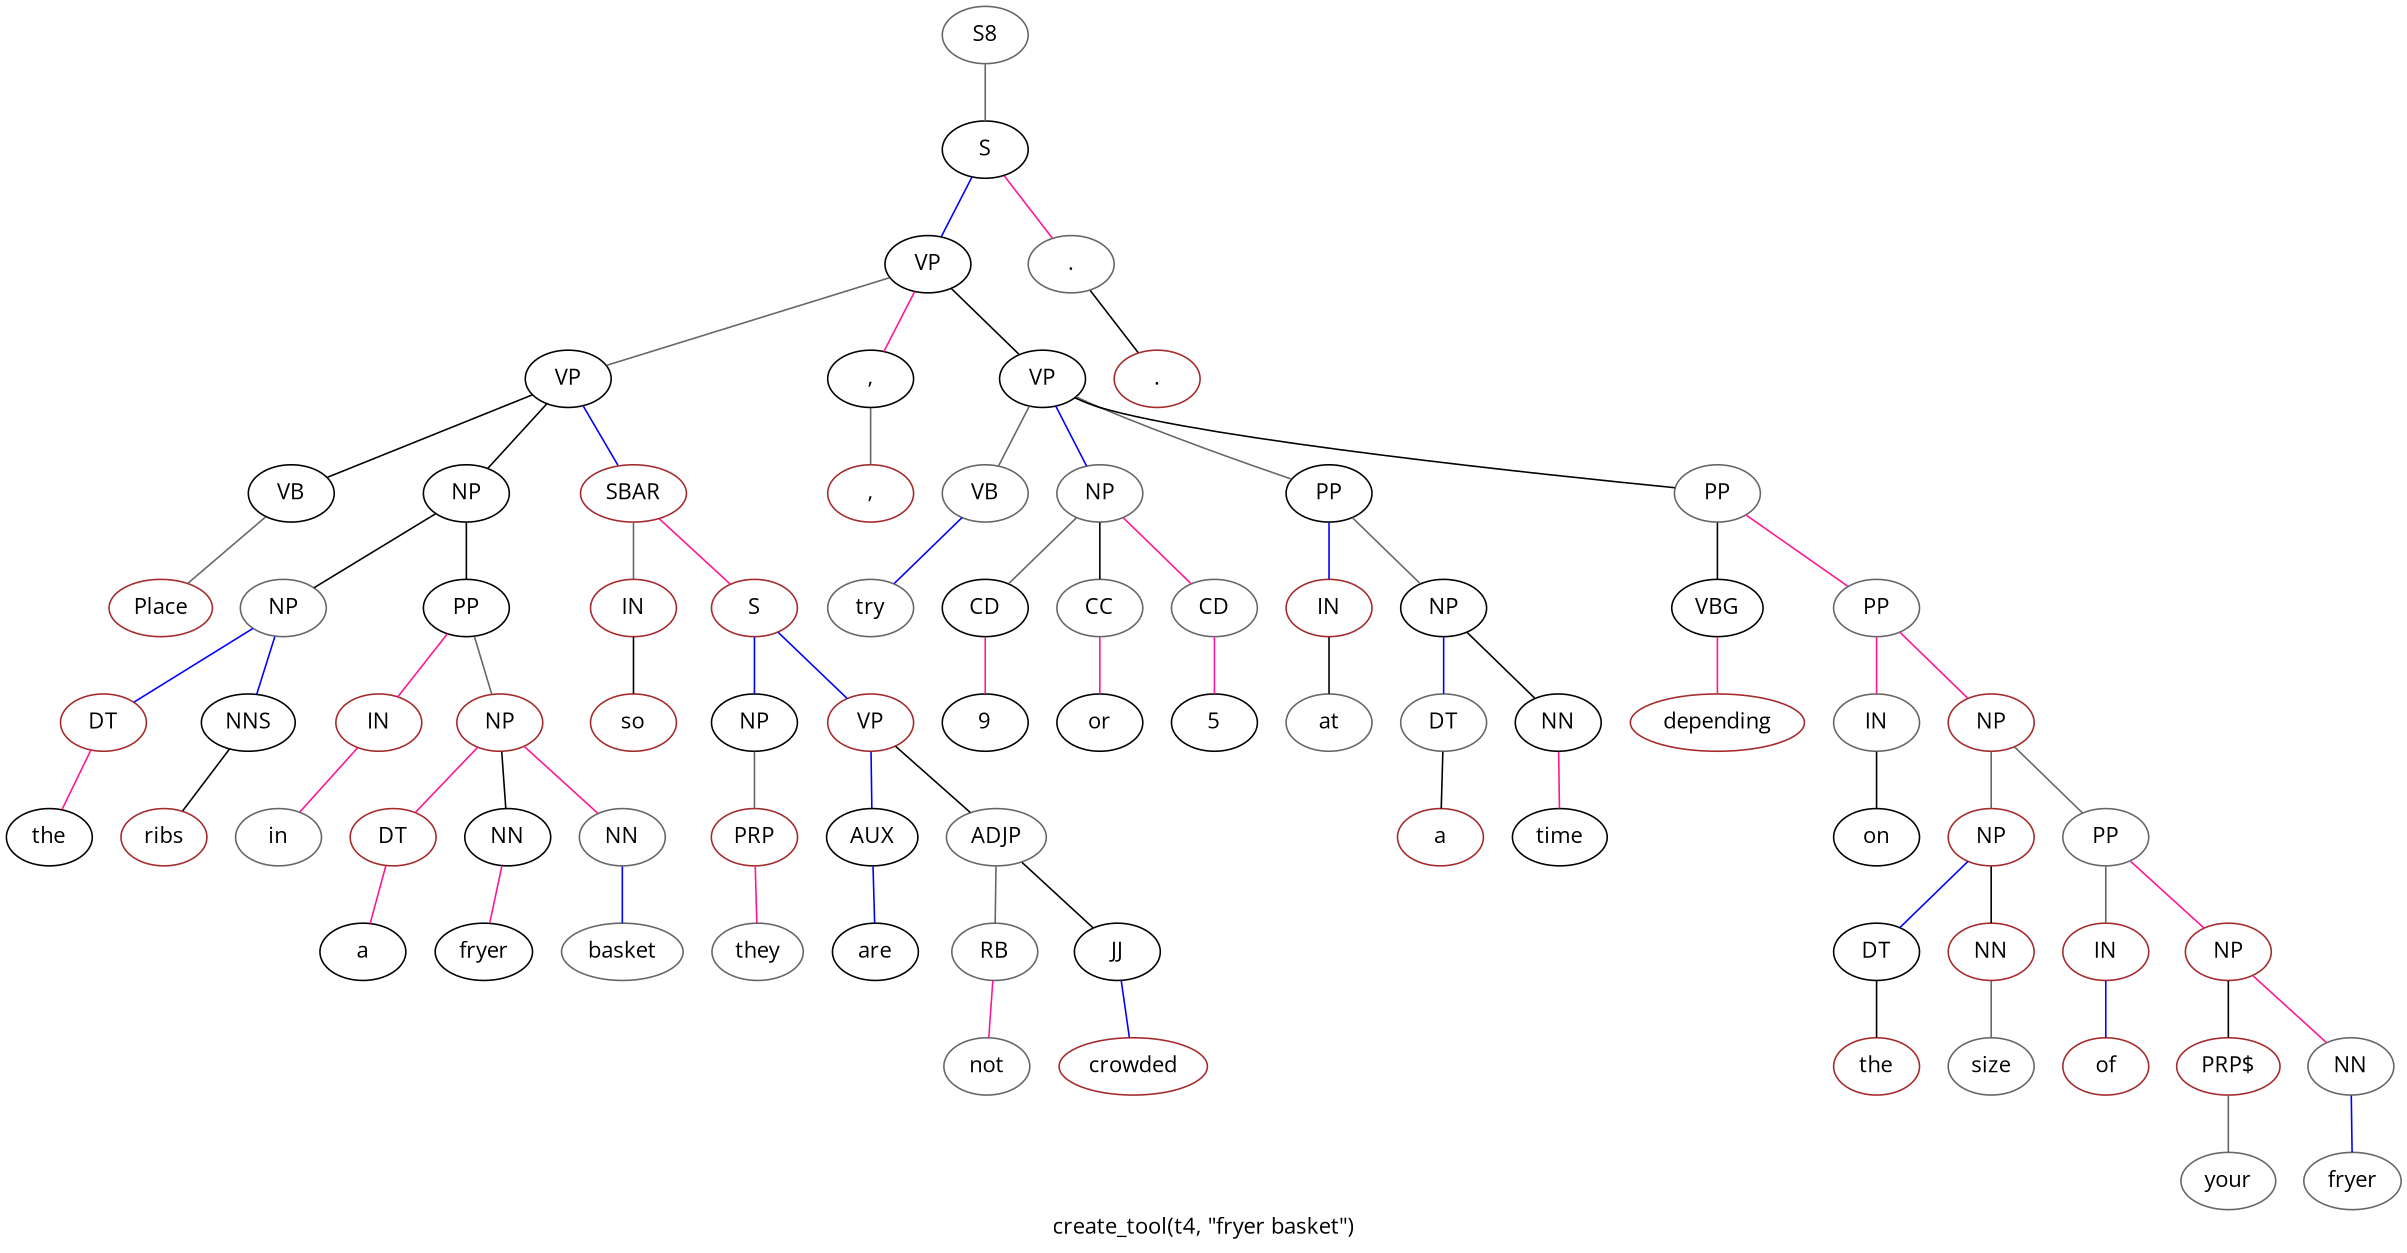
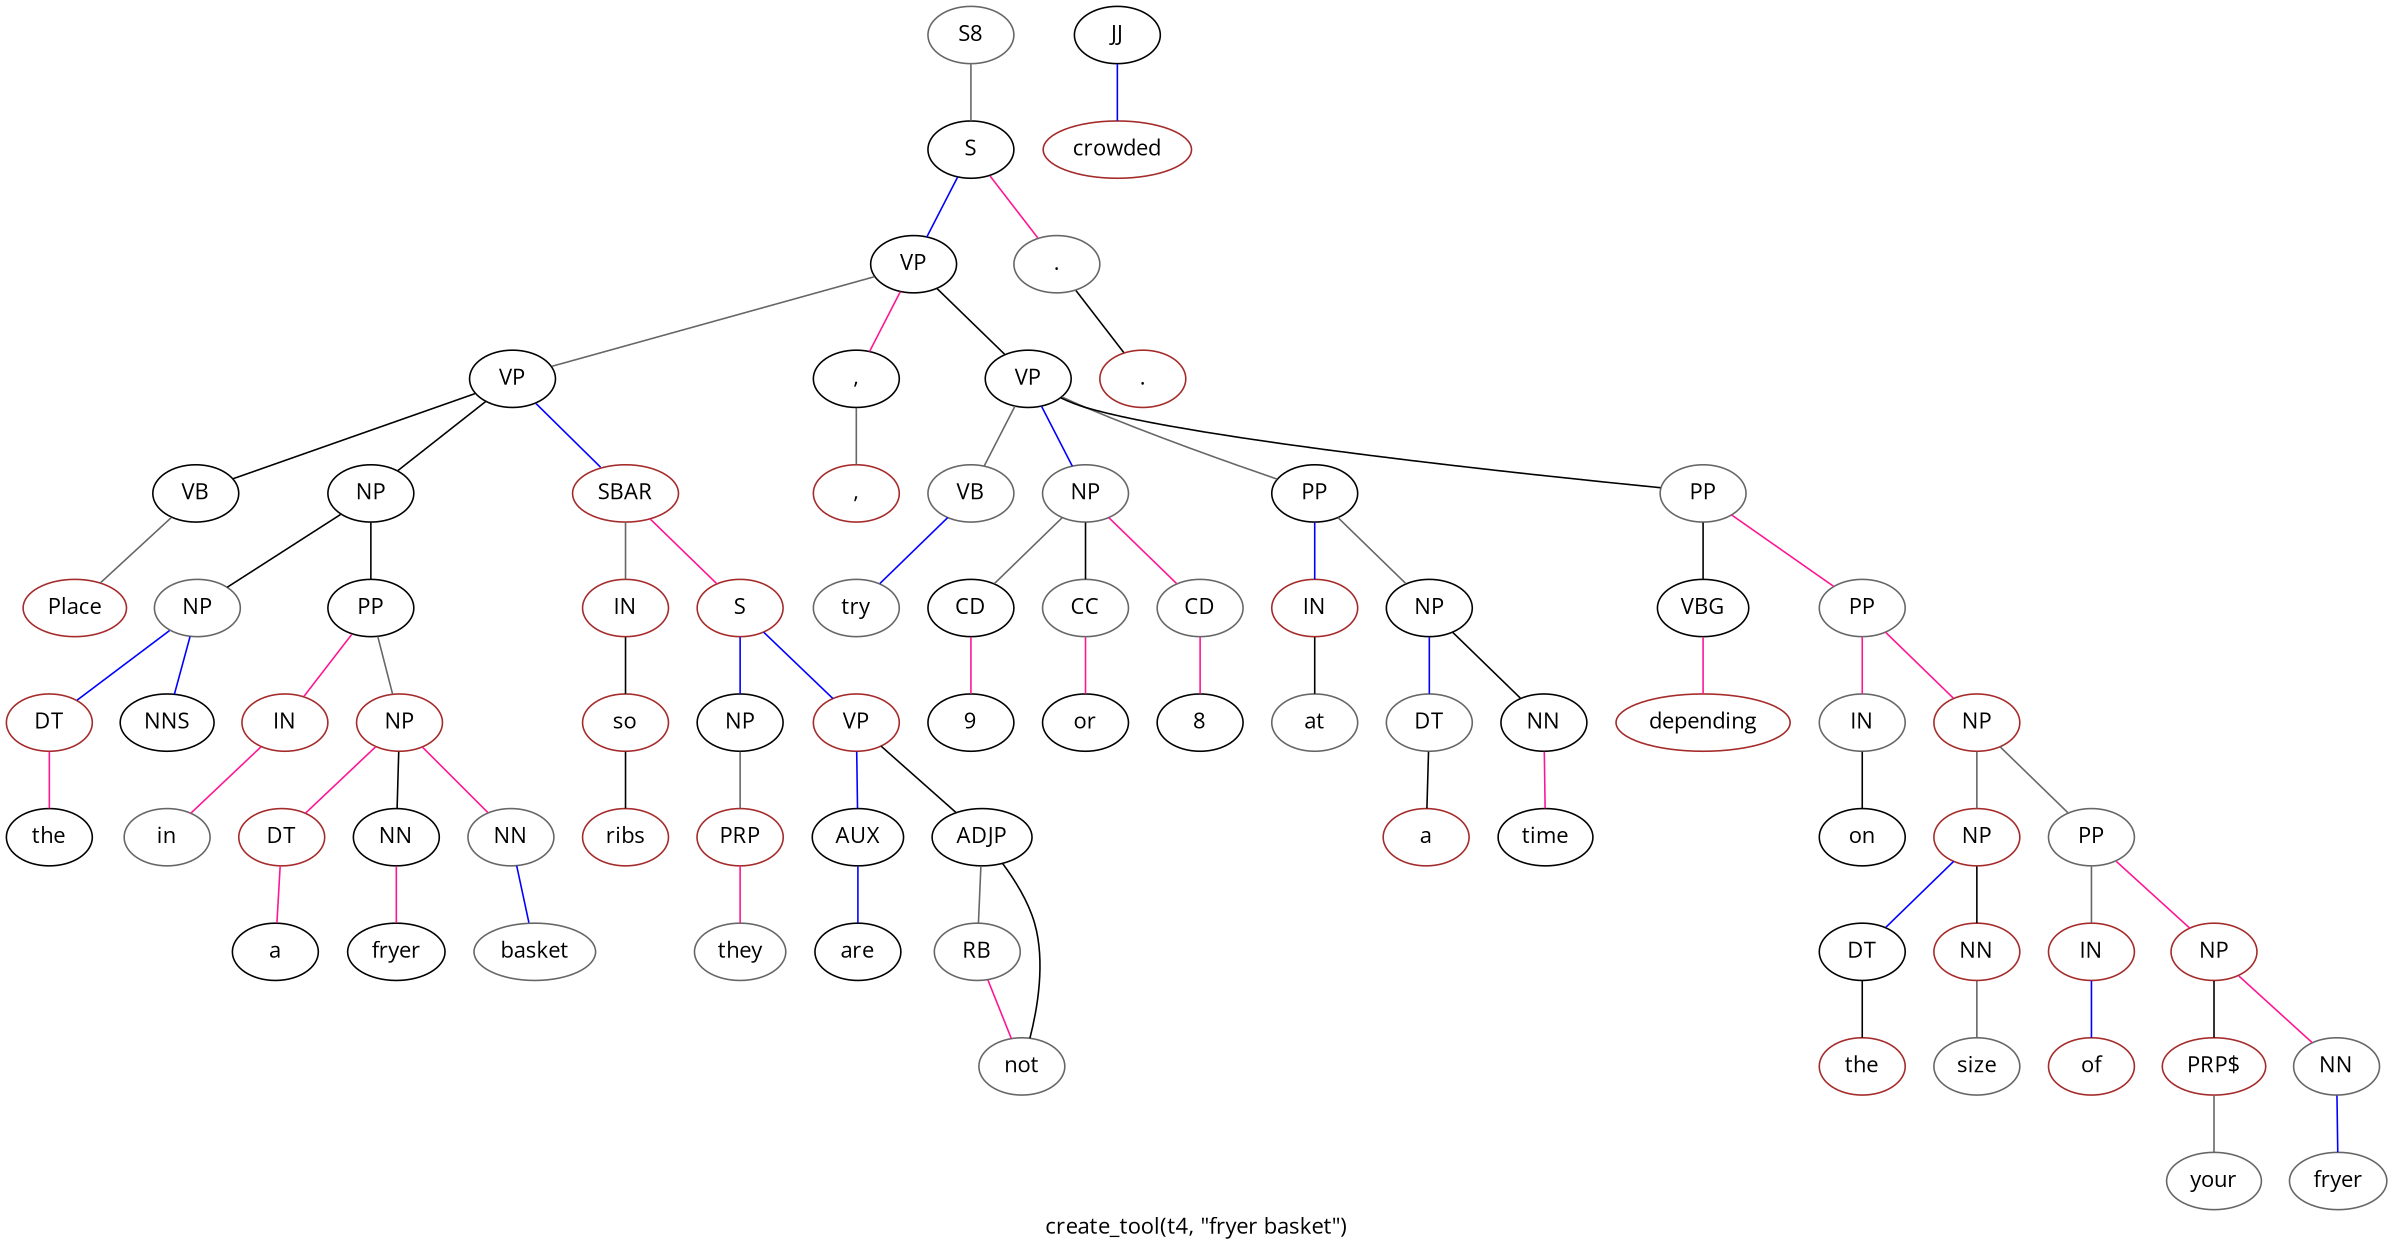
node "5": label "5" -> "8"
edge "NNS" -- "ribs": now "so" -- "ribs"
node "ADJP": color gray40 -> black
edge "ADJP" -- "JJ": now "ADJP" -- "not"
